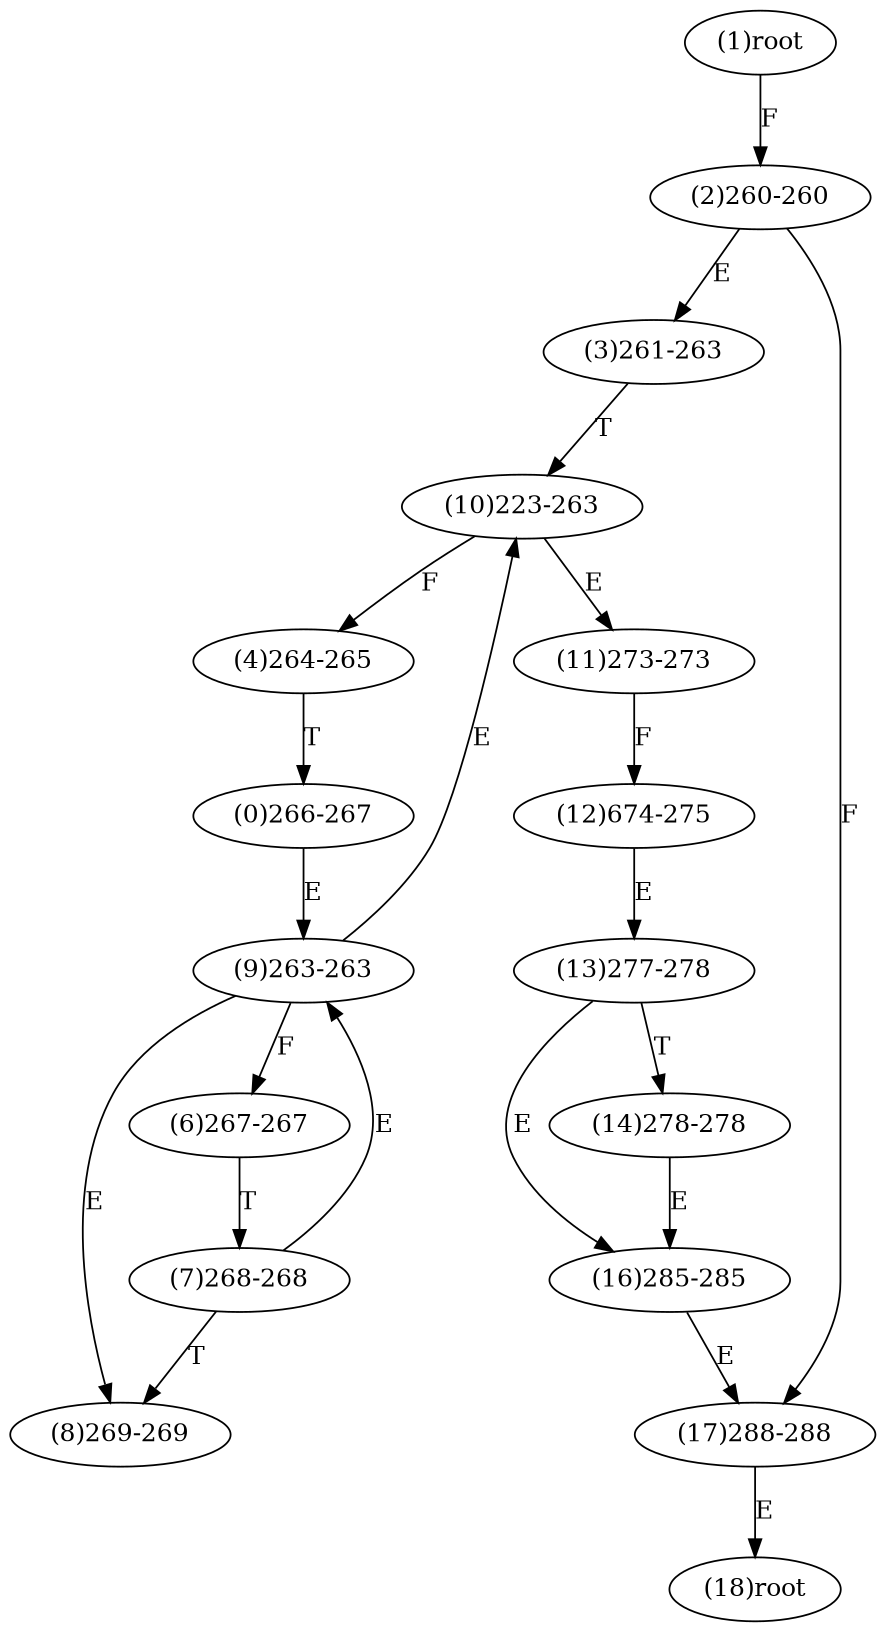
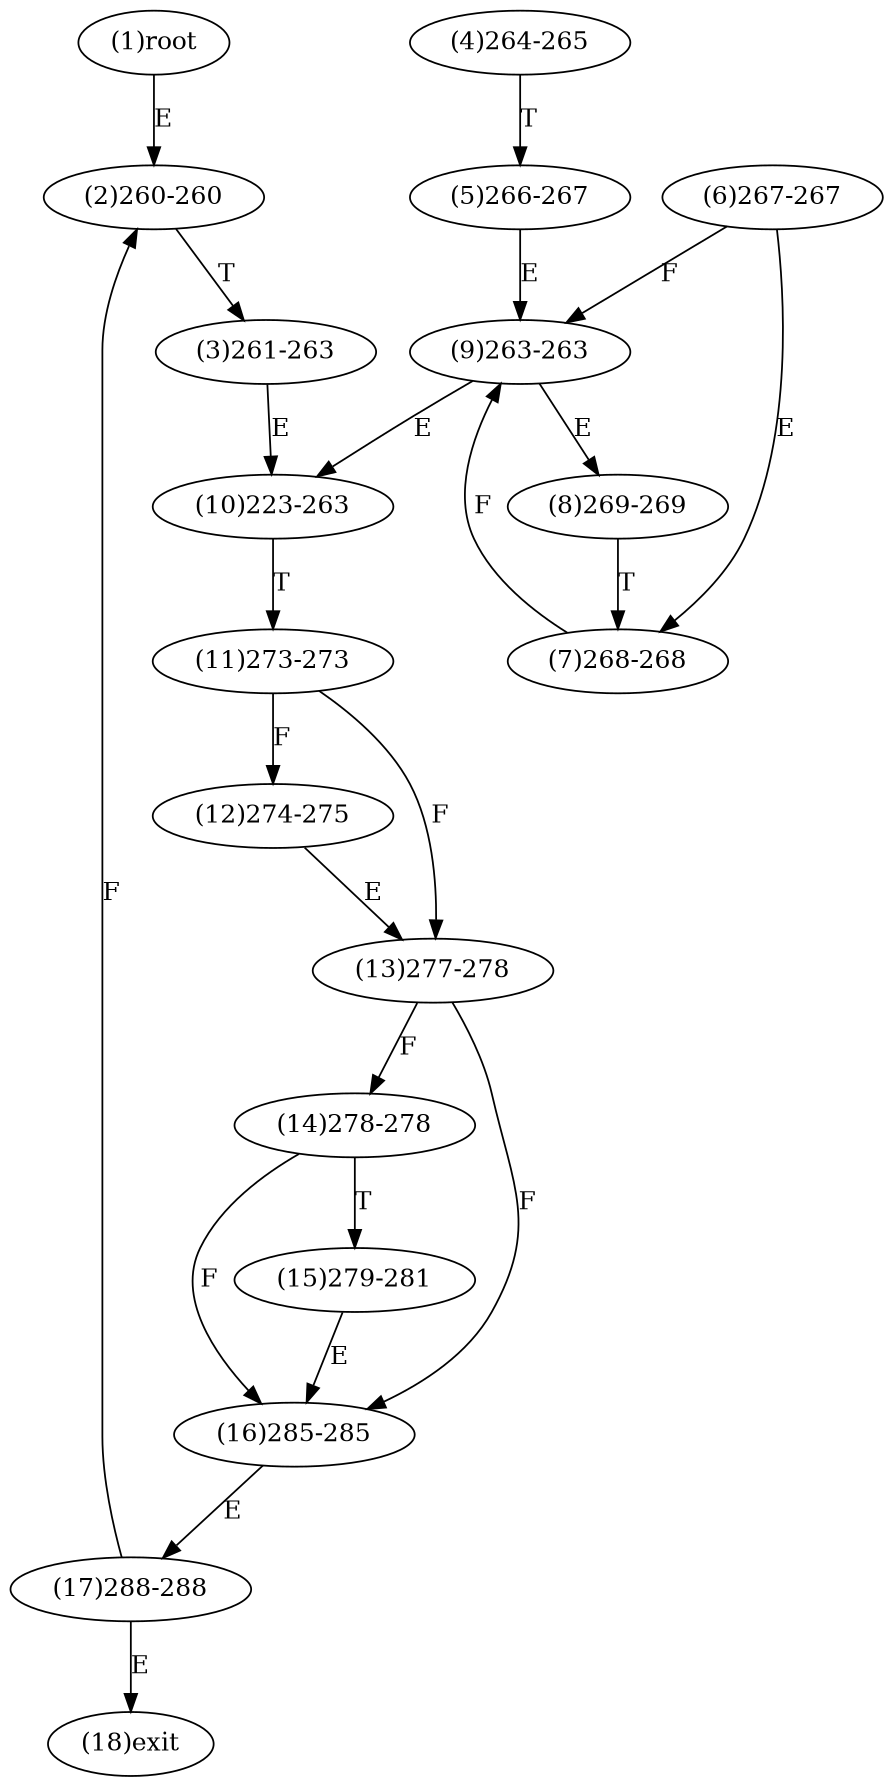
edge "(1)root" -> "(2)260-260": label "F" -> "E"
edge "(2)260-260" -> "(3)261-263": label "E" -> "T"
edge "(3)261-263" -> "(10)223-263": label "T" -> "E"
edge "(10)223-263" -> "(4)264-265": removed, label "F"
edge "(10)223-263" -> "(11)273-273": label "E" -> "T"
edge "(11)273-273" -> "(13)277-278": added, label "F"
edge "(2)260-260" -> "(17)288-288": reversed
node "(0)266-267": label "(0)266-267" -> "(5)266-267"
node "(12)674-275": label "(12)674-275" -> "(12)274-275"
edge "(9)263-263" -> "(6)267-267": reversed
edge "(13)277-278" -> "(14)278-278": label "T" -> "F"
edge "(7)268-268" -> "(9)263-263": label "E" -> "F"
edge "(13)277-278" -> "(16)285-285": label "E" -> "F"
edge "(6)267-267" -> "(7)268-268": label "T" -> "E"
edge "(14)278-278" -> "(16)285-285": label "E" -> "F"
node "(15)279-281": added
edge "(7)268-268" -> "(8)269-269": reversed
node "(18)root": label "(18)root" -> "(18)exit"
